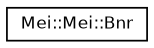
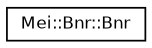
node "Mei::Mei::Bnr": label "Mei::Mei::Bnr" -> "Mei::Bnr::Bnr"
